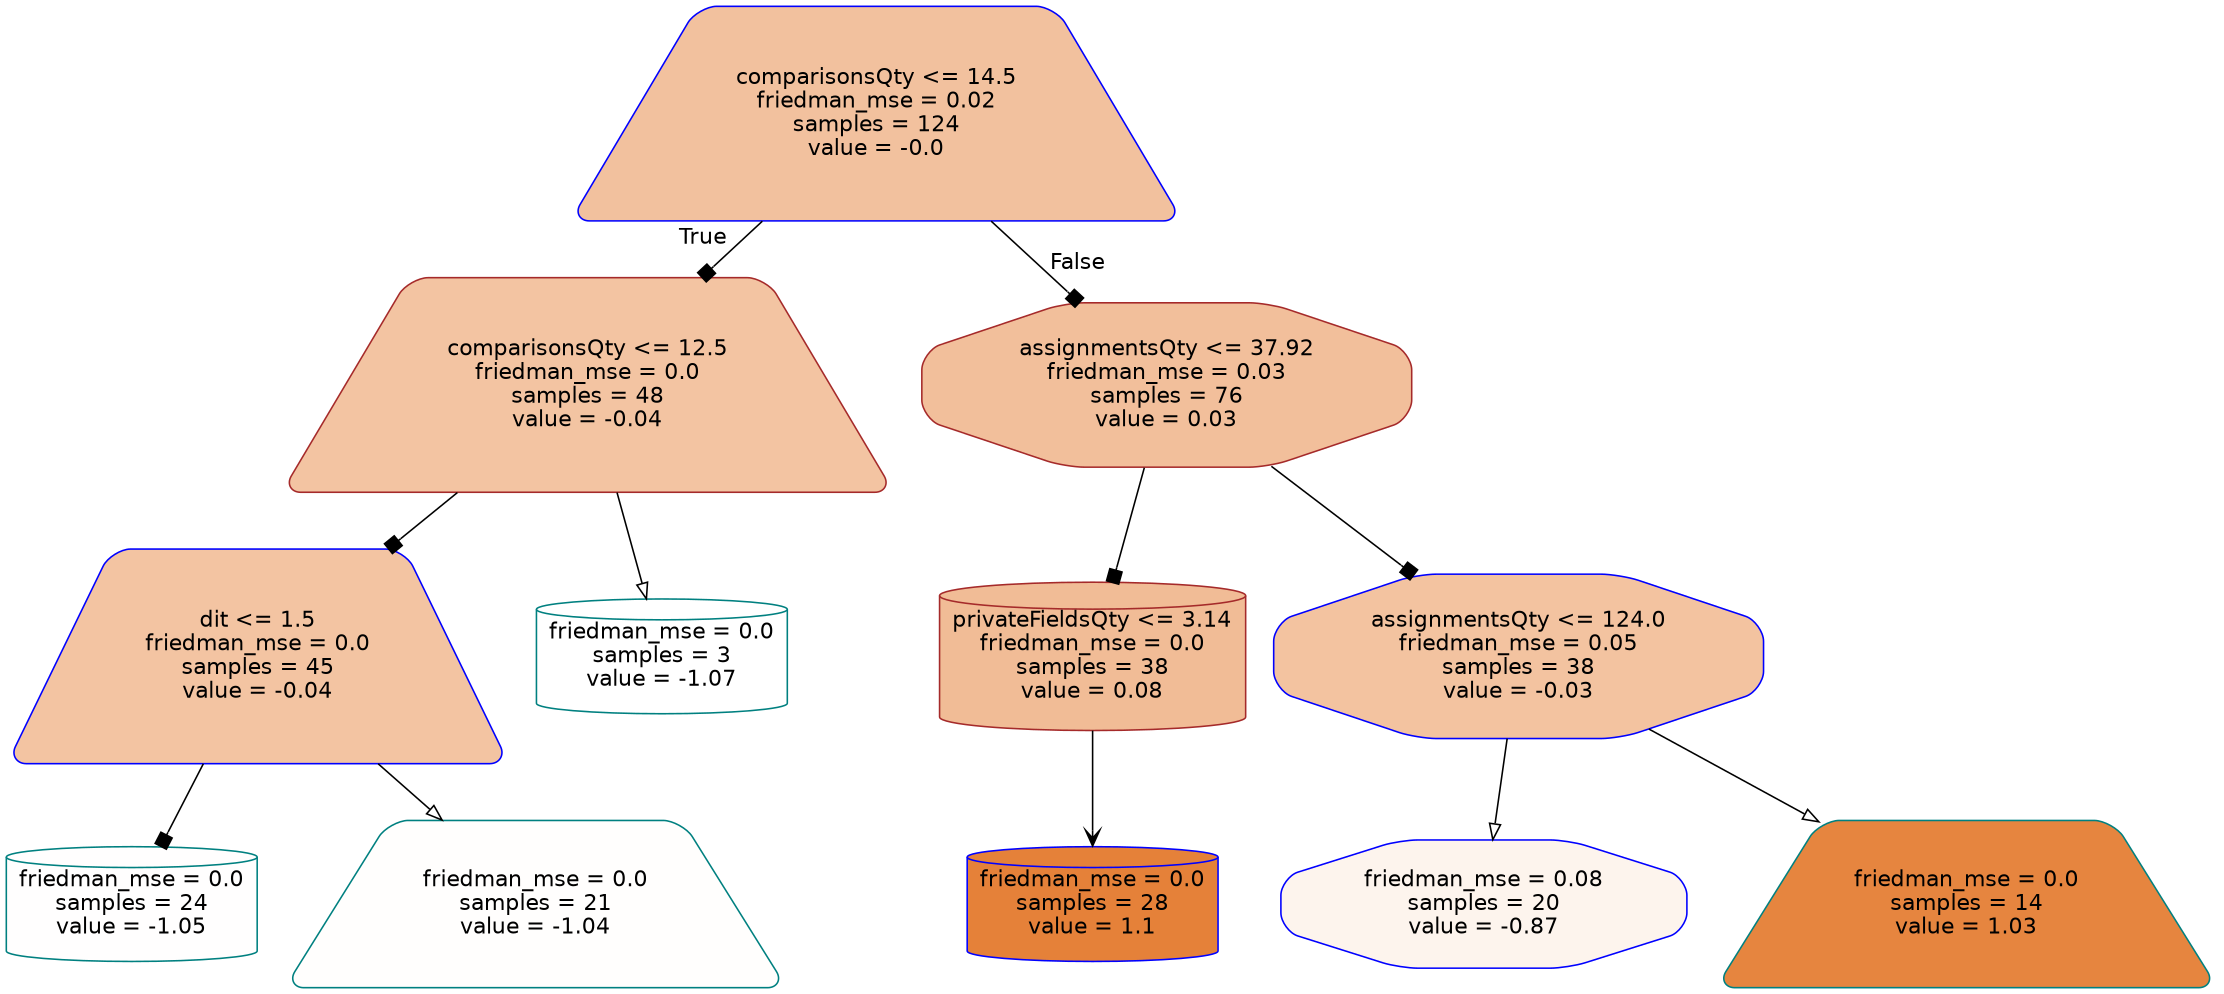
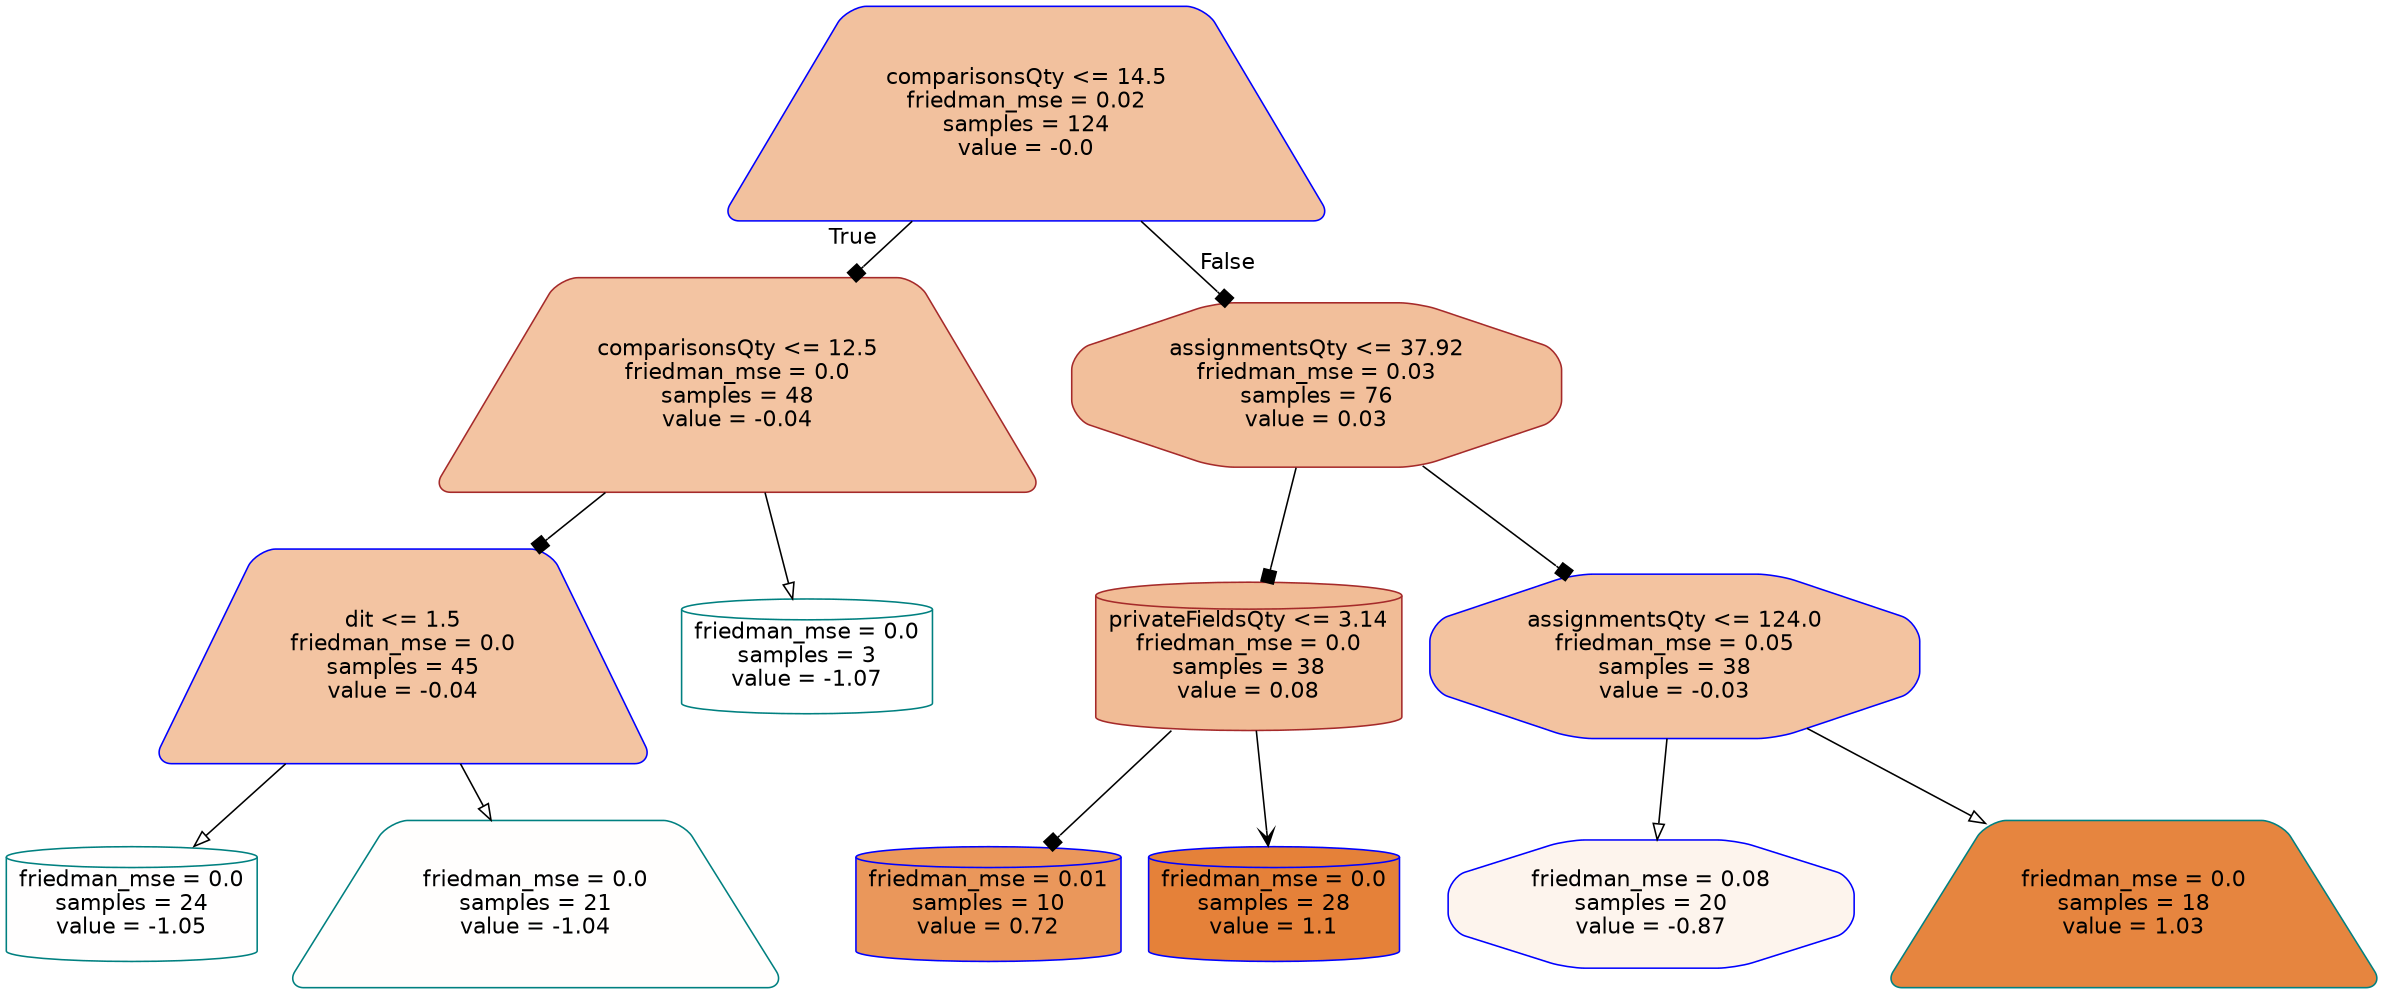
edge "dit <= 1.5 friedman_mse = 0.0 samples = 45 value = -0.04" -> "friedman_mse = 0.0 samples = 24 value = -1.05": arrowhead box -> onormal
node "friedman_mse = 0.01 samples = 10 value = 0.72": added
node "friedman_mse = 0.0 samples = 14 value = 1.03": label "friedman_mse = 0.0 samples = 14 value = 1.03" -> "friedman_mse = 0.0 samples = 18 value = 1.03"
